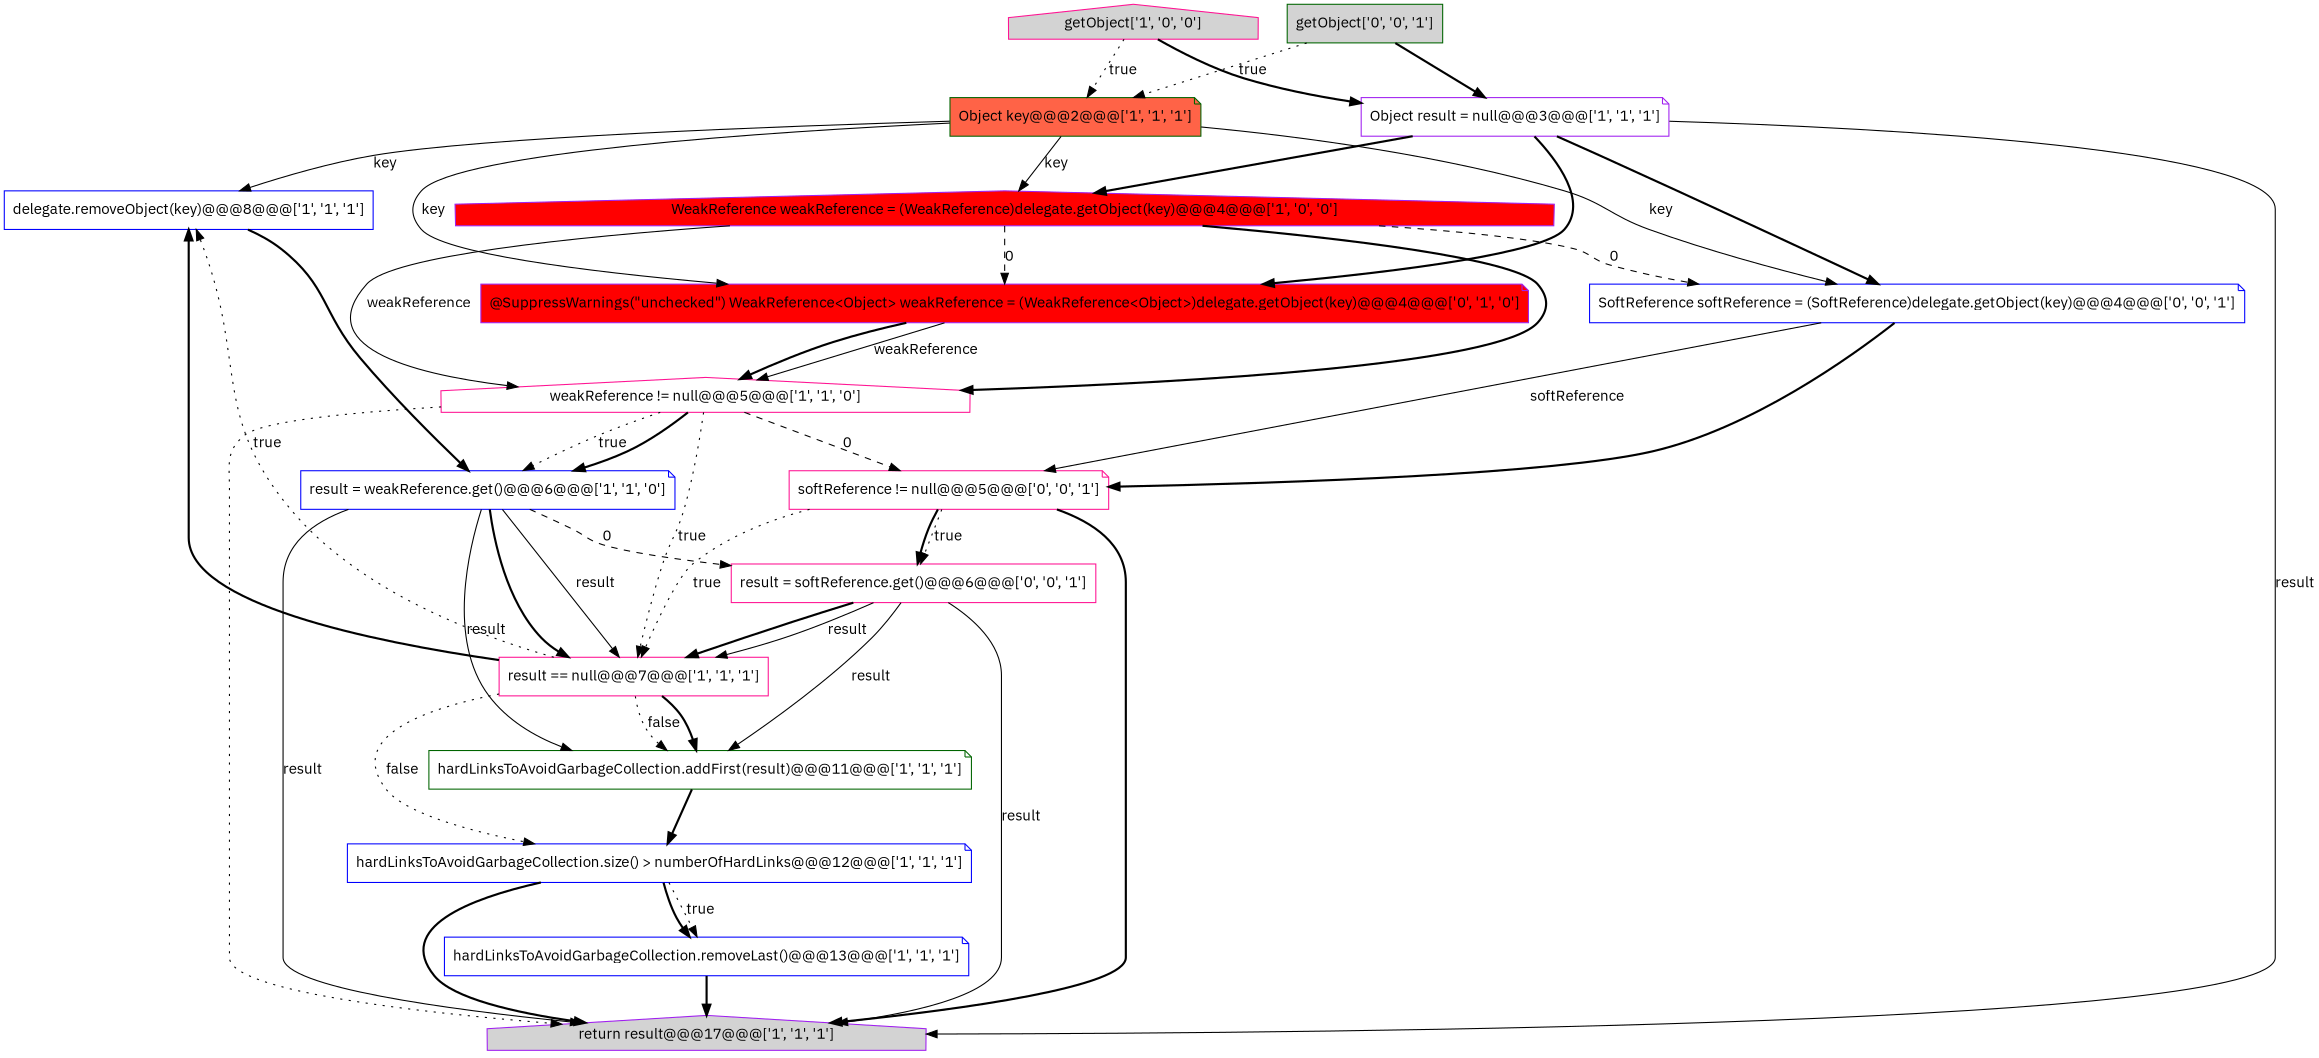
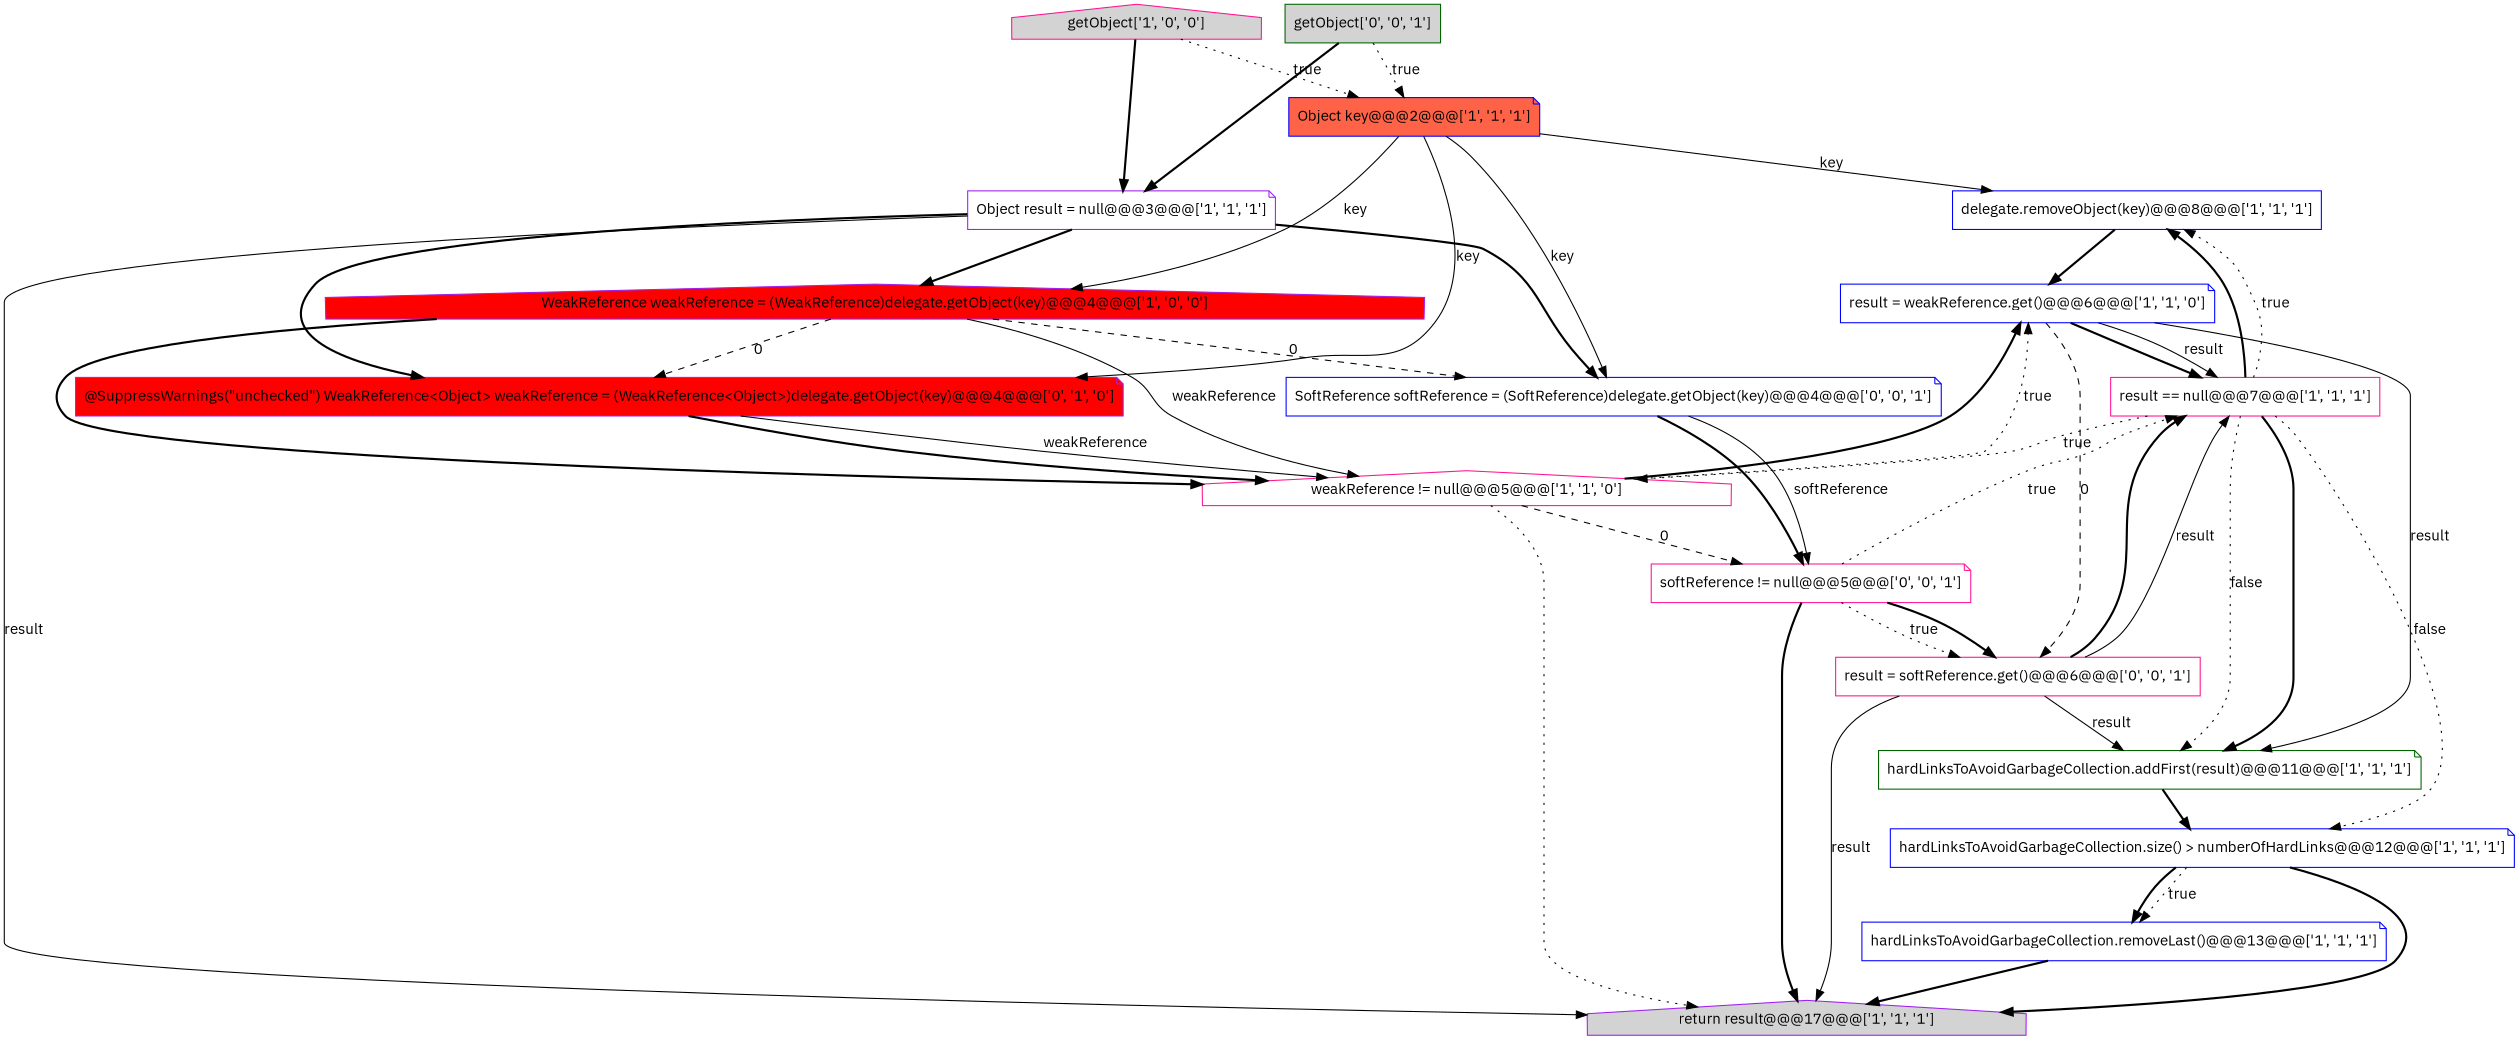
node "Object key@@@2@@@['1', '1', '1']": color darkgreen -> blue
edge "weakReference != null@@@5@@@['1', '1', '0']" -> "result == null@@@7@@@['1', '1', '1']": reversed
edge "result = weakReference.get()@@@6@@@['1', '1', '0']" -> "return result@@@17@@@['1', '1', '1']": removed, label "result"
